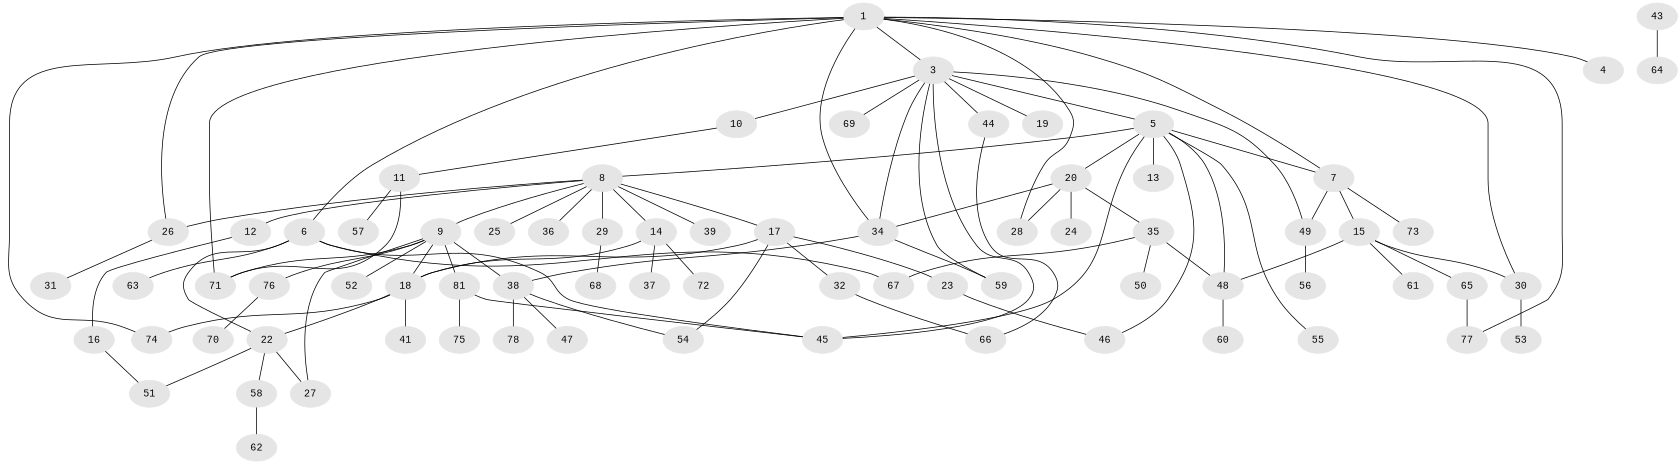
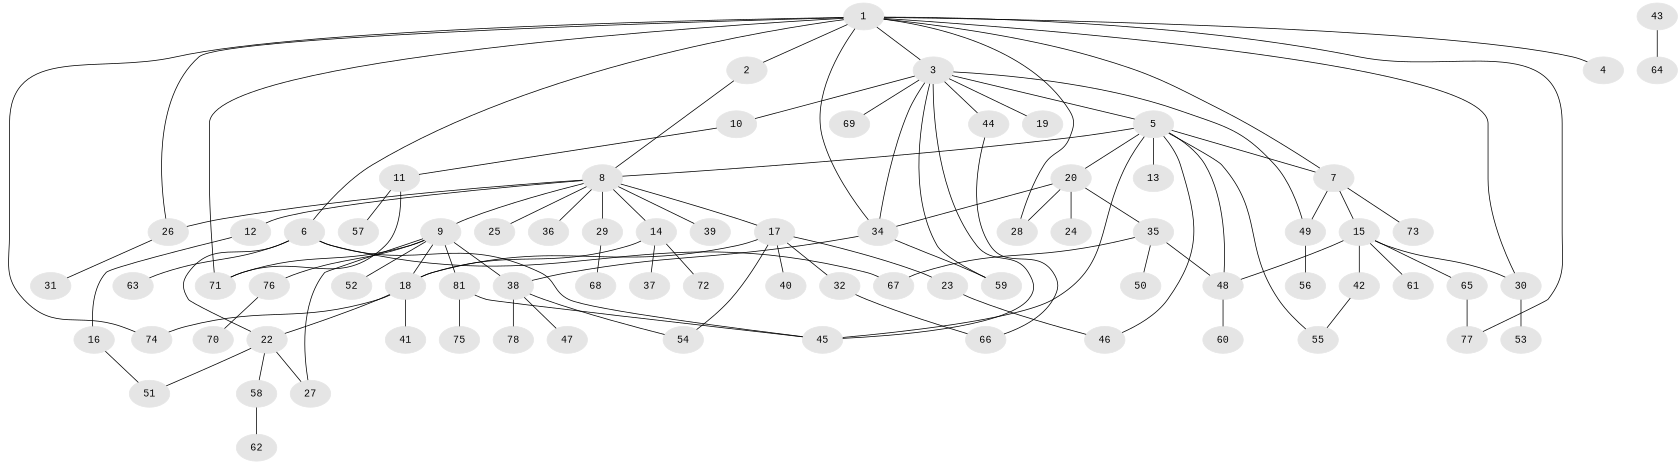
node "2": added
node "40": added
node "42": added
